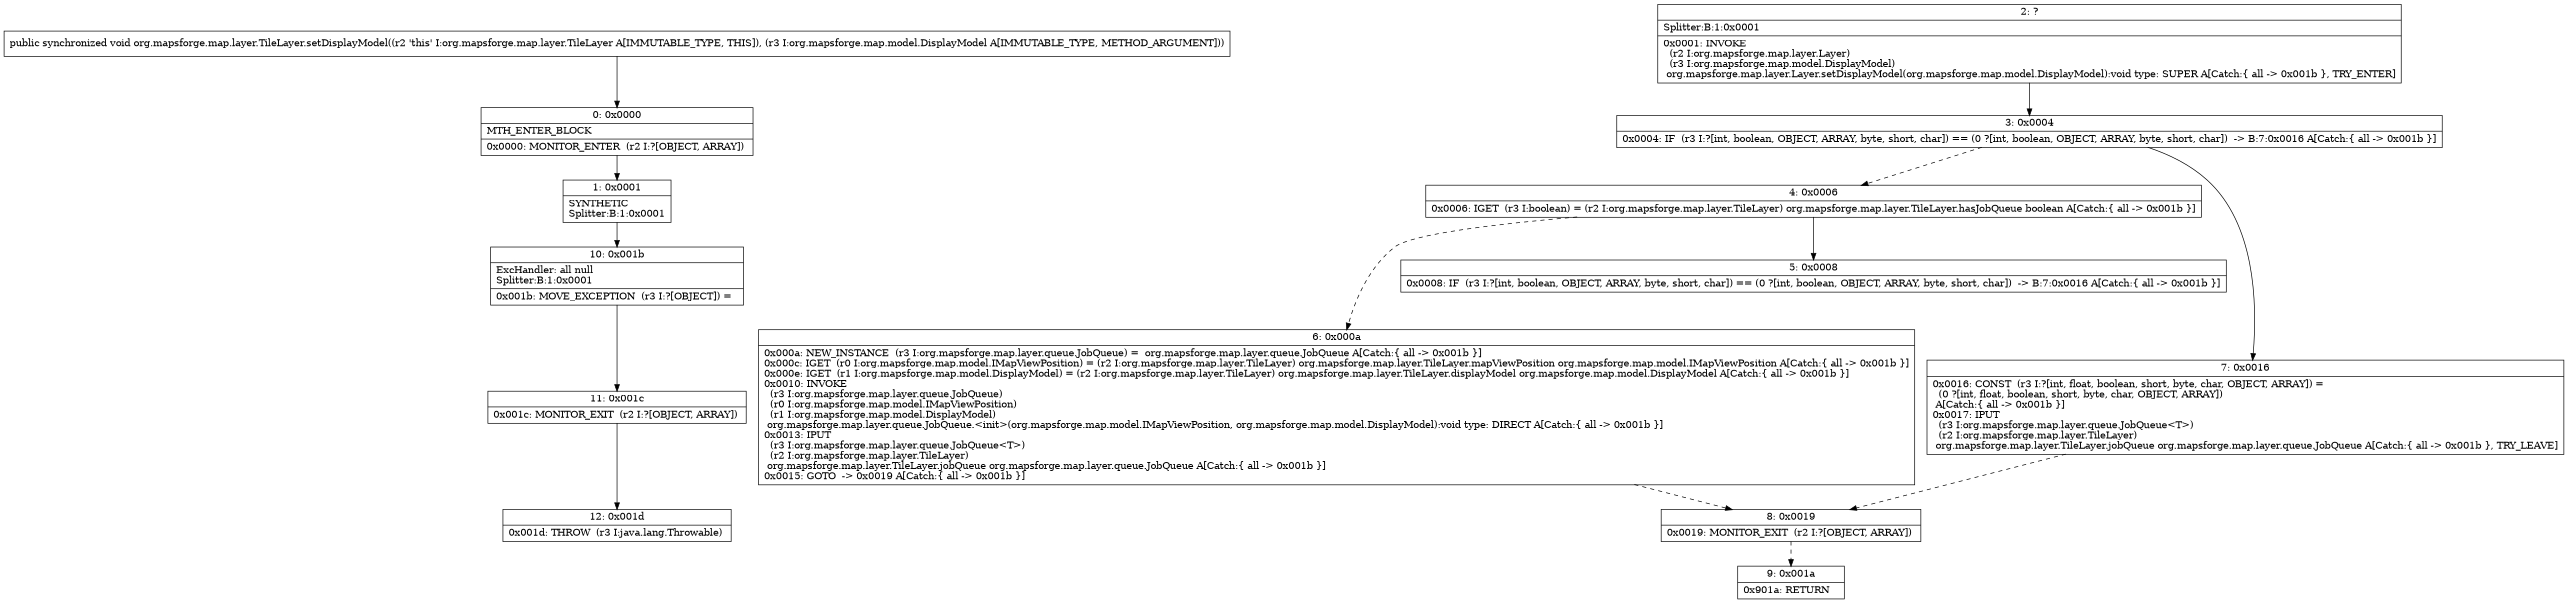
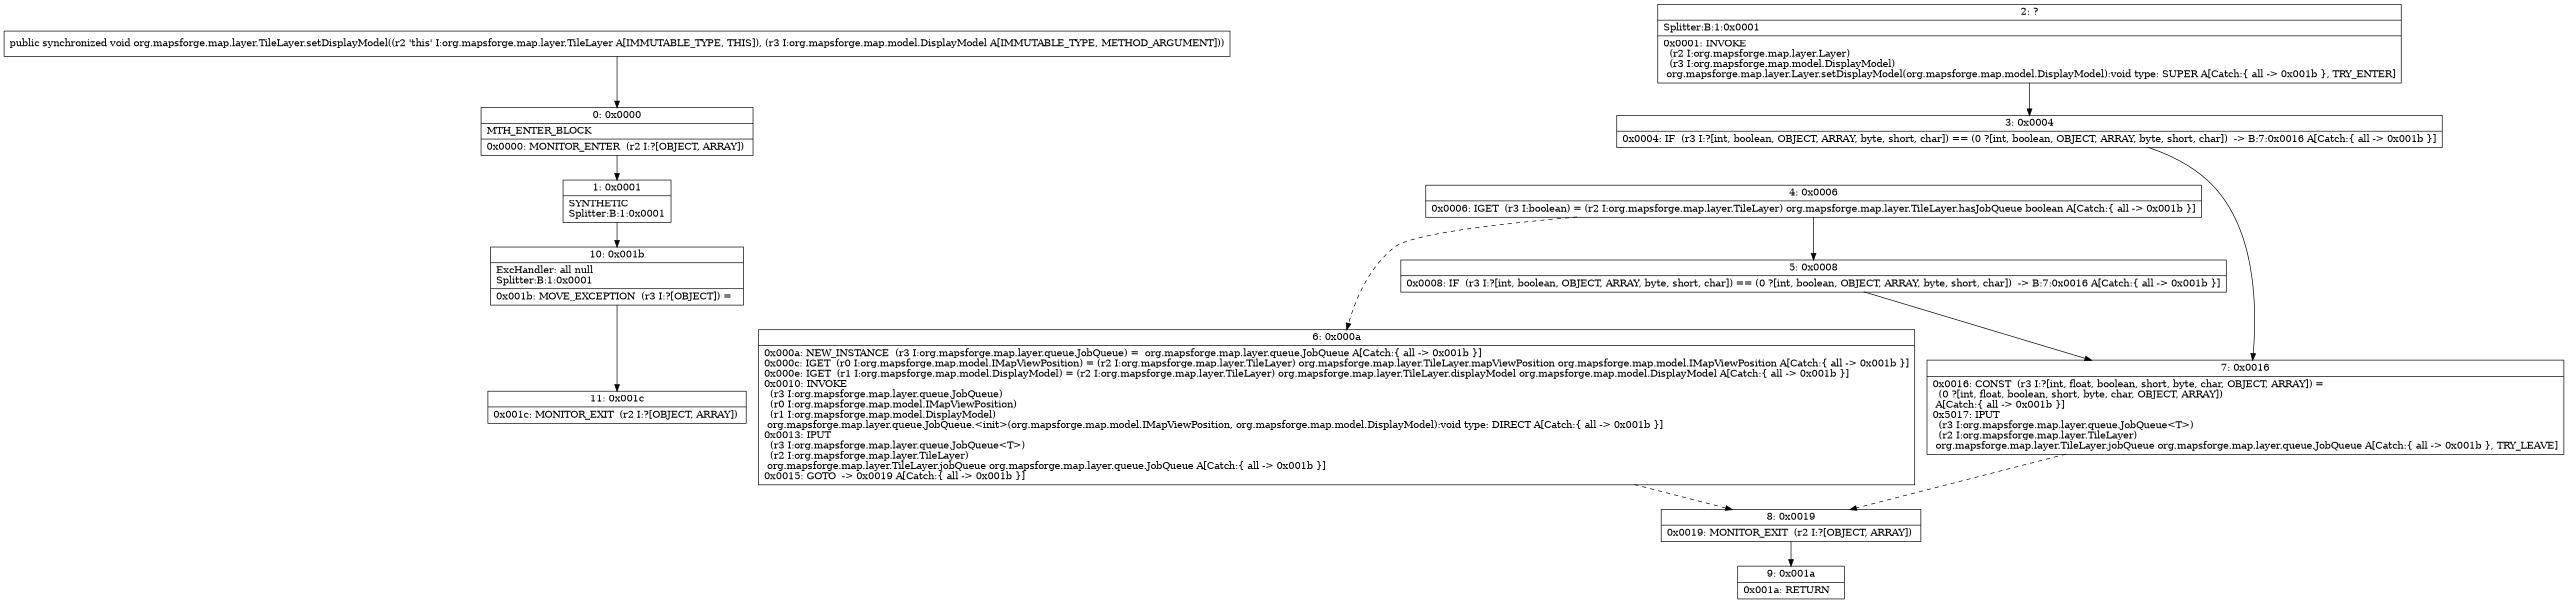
edge "3: 0x0004" -> "4: 0x0006": removed
edge "5: 0x0008" -> "7: 0x0016": added
node "7: 0x0016": text "0x0017: IPUT" -> "0x5017: IPUT"
node "12: 0x001d": removed
edge "8: 0x0019" -> "9: 0x001a": style dashed -> solid
node "9: 0x001a": text "0x901a: RETURN" -> "0x001a: RETURN"
